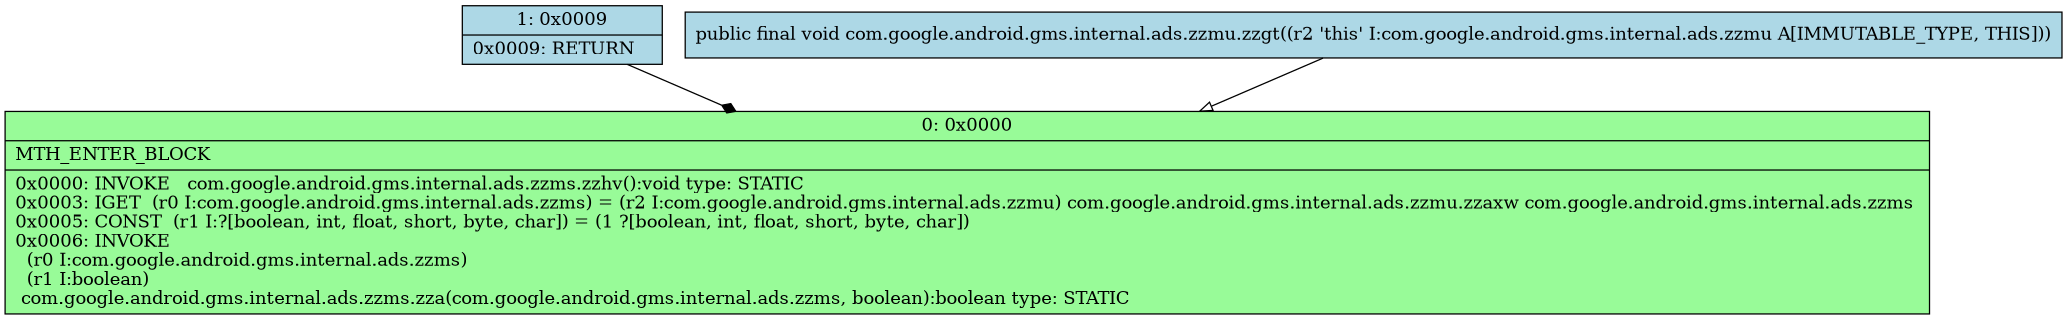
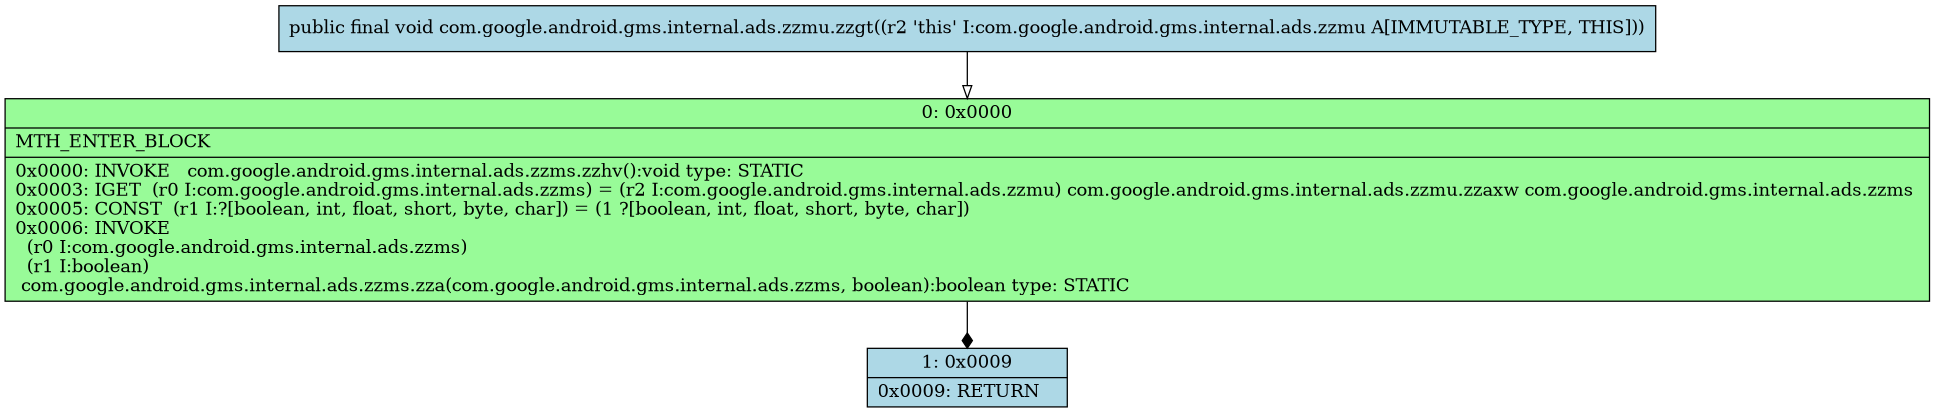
edge "1: 0x0009" -> "0: 0x0000": reversed
